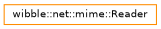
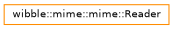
node "wibble::net::mime::Reader": label "wibble::net::mime::Reader" -> "wibble::mime::mime::Reader"
